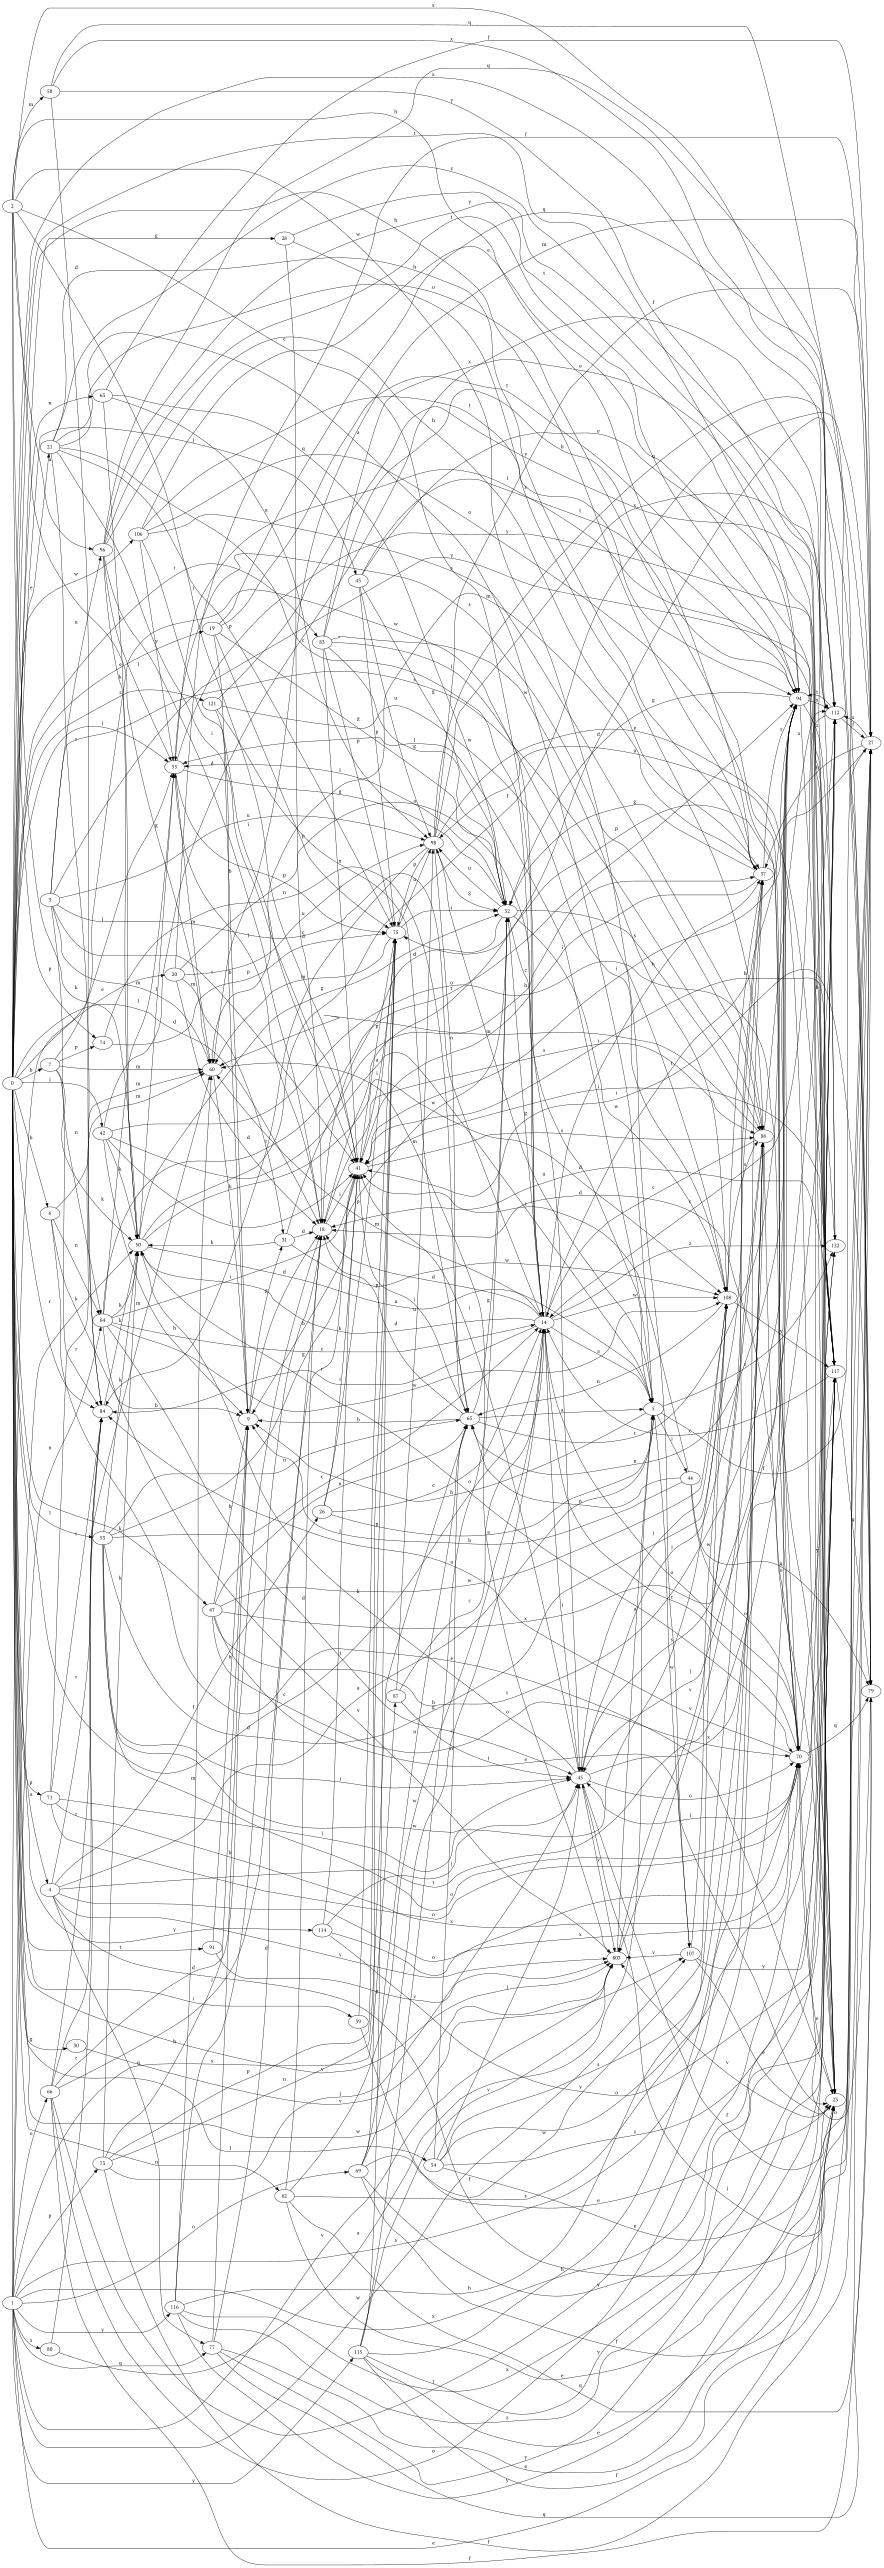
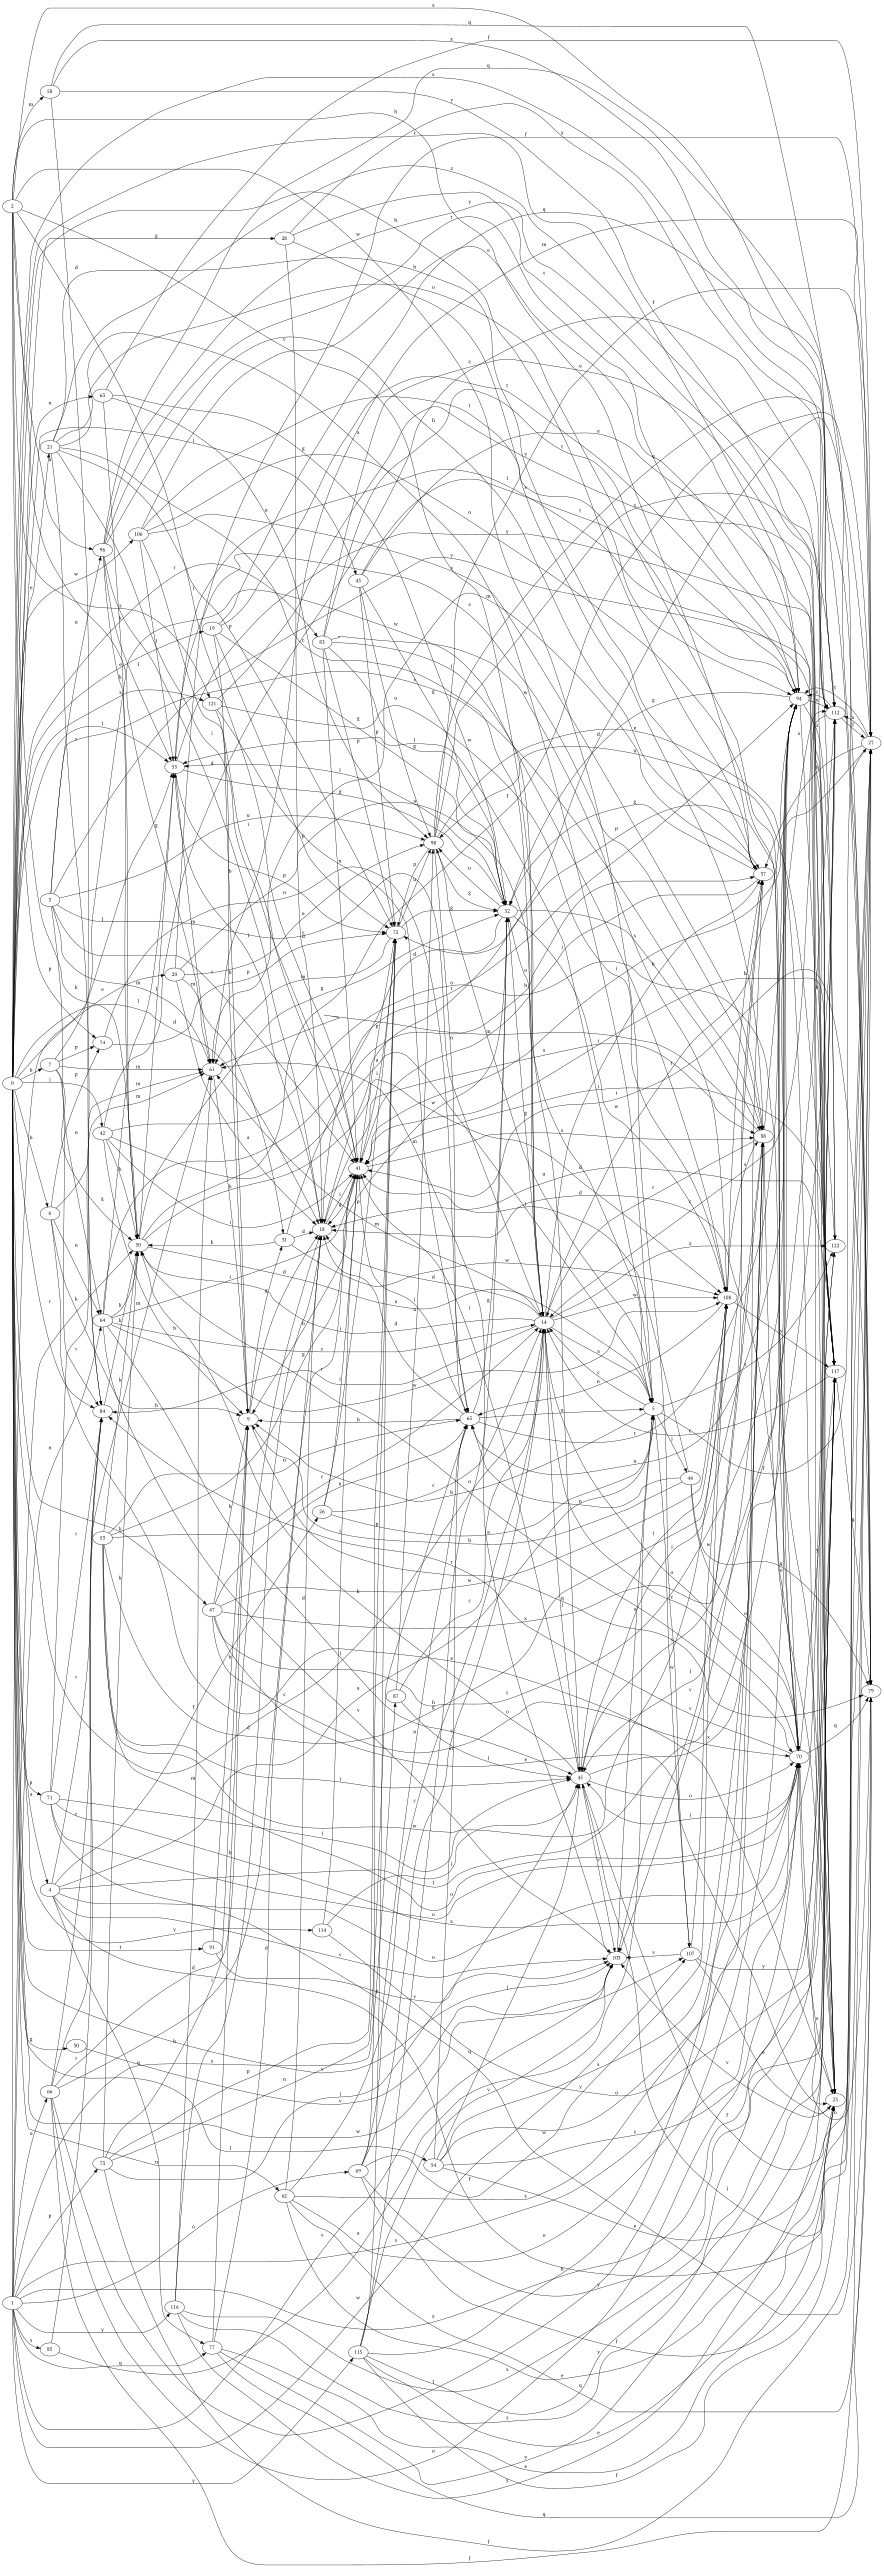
edge "2" -> "121": added, label "z"
edge "83" -> "94": label "h" -> "t"
edge "63" -> "32": label "q" -> "g"
edge "106" -> "55": label "y" -> "l"
edge "37" -> "94": now "27" -> "94"
edge "75" -> "32": label "i" -> "g"
edge "32" -> "14": label "c" -> "o"
node "60": label "60" -> "61"
edge "98" -> "84": removed, label "r"
edge "6" -> "74": added, label "p"
edge "20" -> "18": label "d" -> "a"
edge "41" -> "18": added, label "d"
edge "14" -> "50": label "k" -> "j"
edge "0" -> "53": removed, label "l"
edge "5" -> "14": added, label "c"
edge "70" -> "84": label "a" -> "r"
edge "9" -> "79": added, label "q"
edge "116" -> "37": removed, label "h"
edge "62" -> "14": label "w" -> "c"
edge "114" -> "112": now "28" -> "112"
node "803": label "803" -> "103"
node "39": removed
edge "62" -> "70": added, label "o"
edge "71" -> "79": added, label "q"
node "80": label "80" -> "85"
edge "1" -> "23": removed, label "e"
